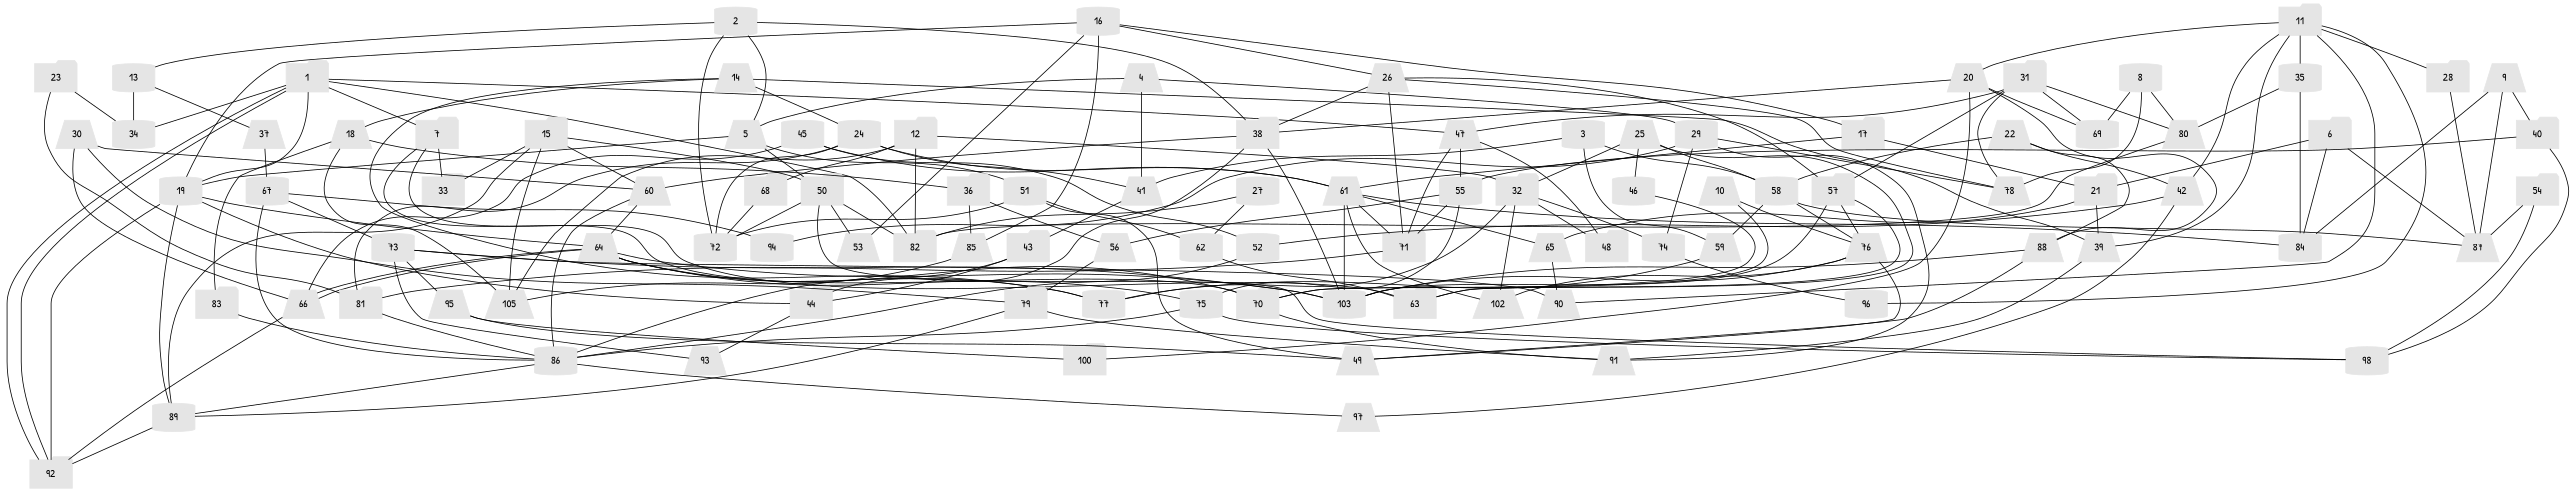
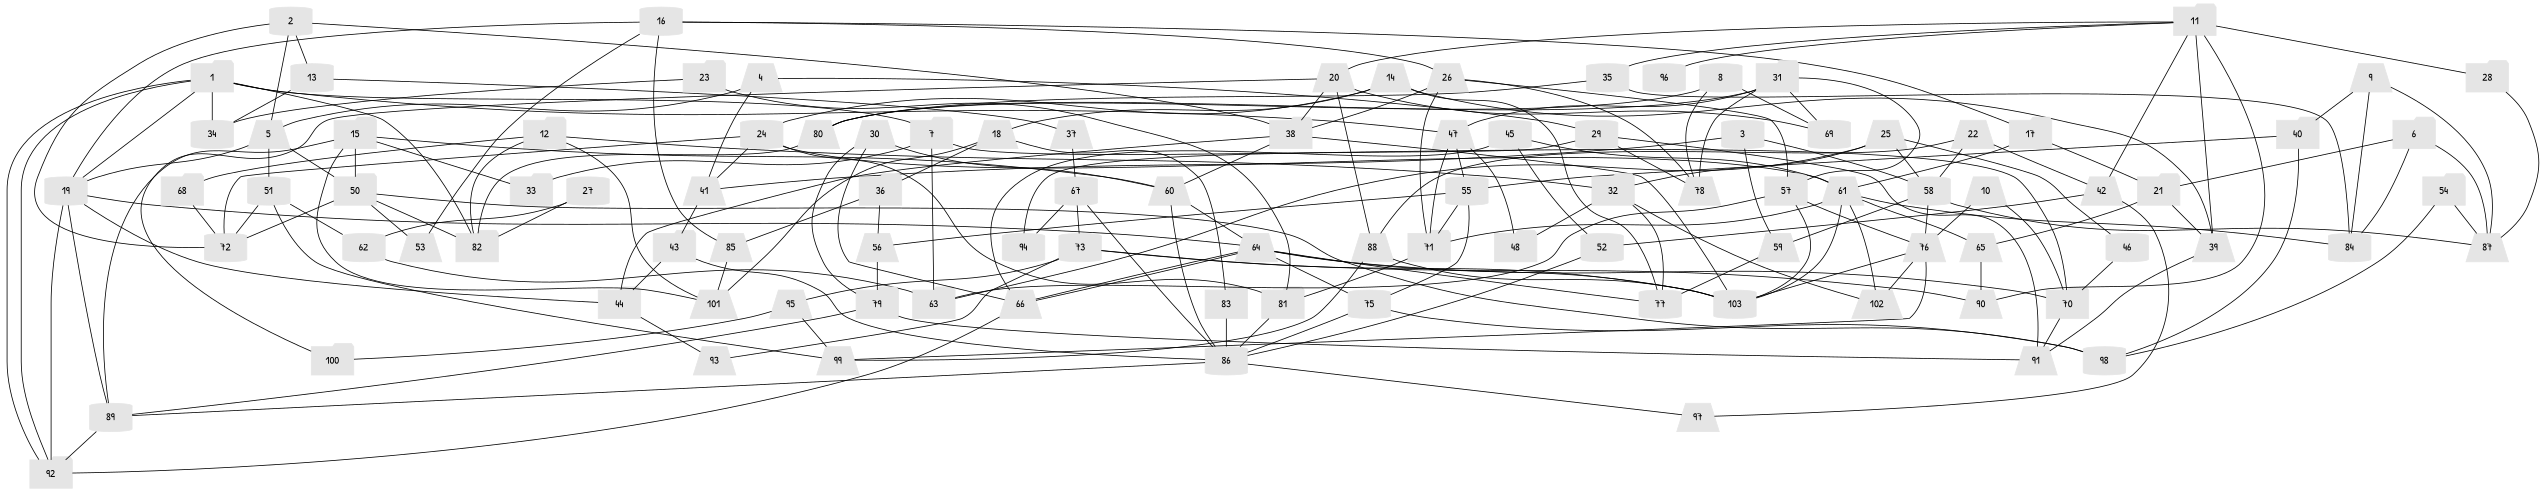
node "74": removed
node "105": label "105" -> "101"
node "49": label "49" -> "99"
